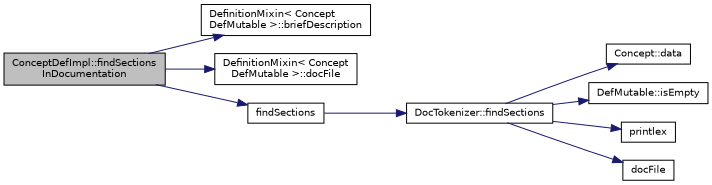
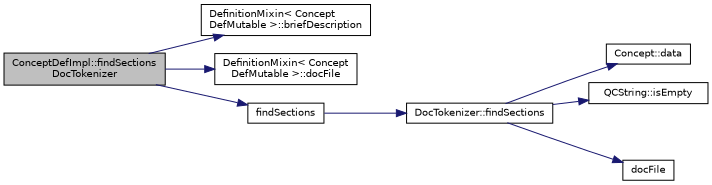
node "ConceptDefImpl::findSections InDocumentation": label "ConceptDefImpl::findSections InDocumentation" -> "ConceptDefImpl::findSections DocTokenizer"
node "DefMutable::isEmpty": label "DefMutable::isEmpty" -> "QCString::isEmpty"
node "printlex": removed
